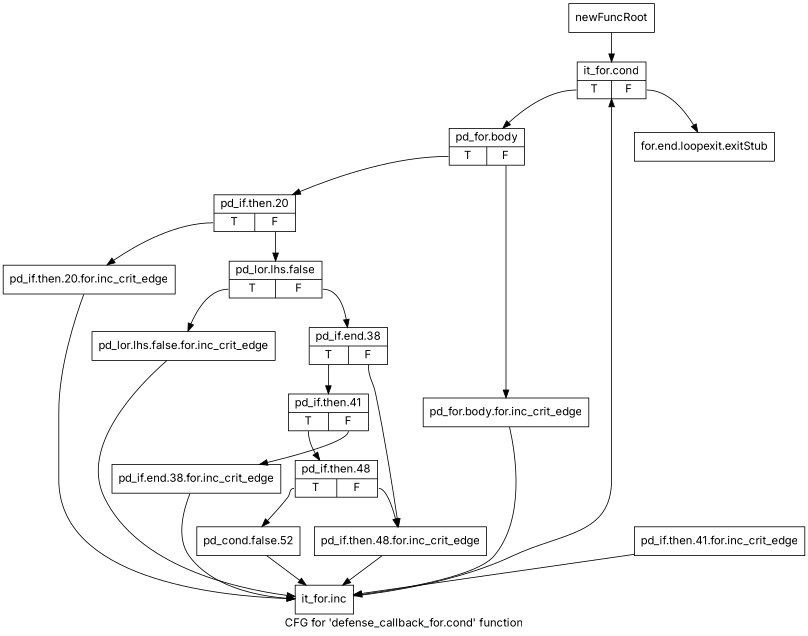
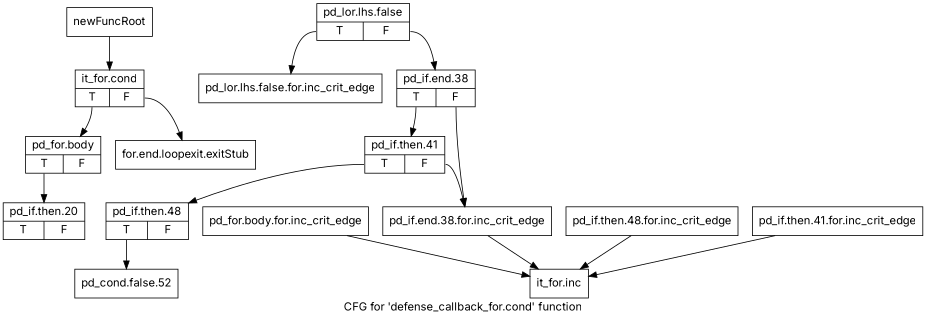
edge "pd_if.then.20" -> "pd_lor.lhs.false": removed
edge "pd_for.body" -> "pd_for.body.for.inc_crit_edge": removed
node "pd_if.then.20.for.inc_crit_edge": removed
edge "pd_if.end.38" -> "pd_if.then.48.for.inc_crit_edge": now "pd_if.end.38" -> "pd_if.end.38.for.inc_crit_edge"
edge "it_for.inc" -> "it_for.cond": removed
edge "pd_if.then.48" -> "pd_if.then.48.for.inc_crit_edge": removed
edge "pd_lor.lhs.false.for.inc_crit_edge" -> "it_for.inc": removed
edge "pd_cond.false.52" -> "it_for.inc": removed
